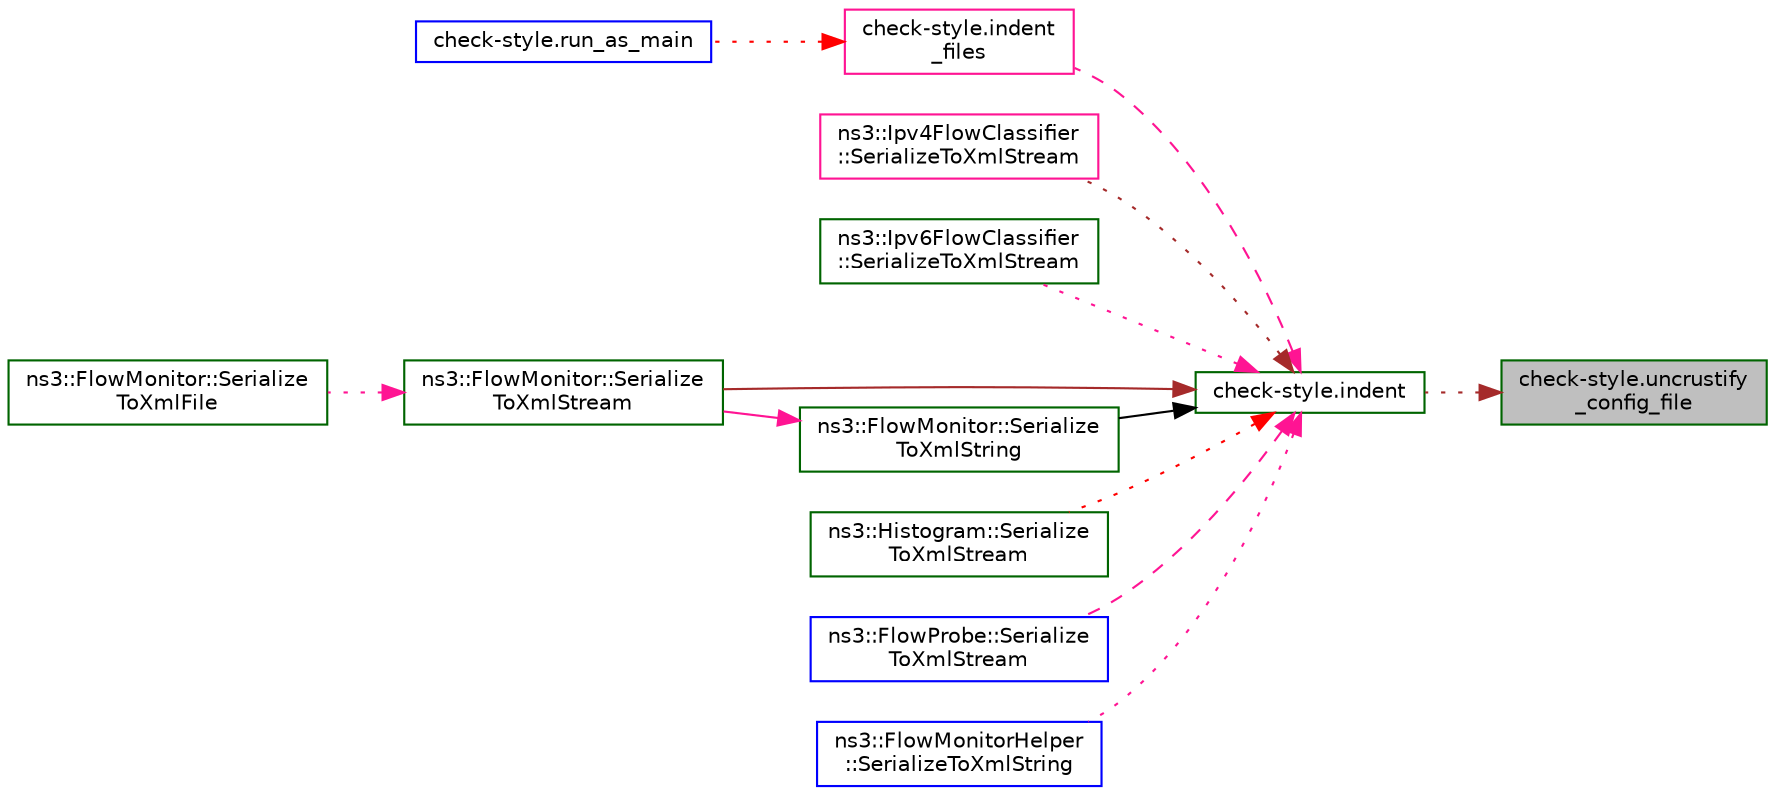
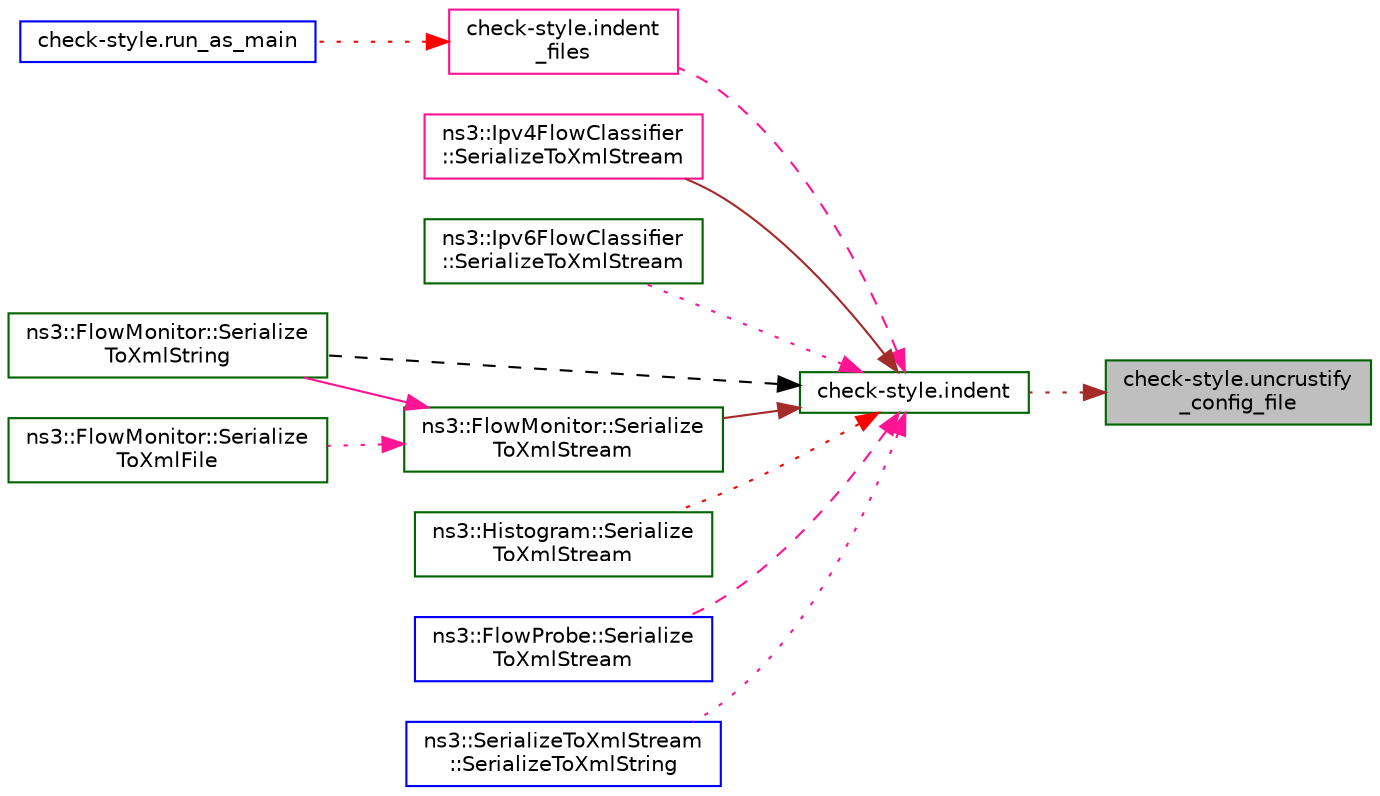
edge "ns3::Ipv4FlowClassifier ::SerializeToXmlStream" -> "check-style.indent": style dotted -> solid
edge "ns3::FlowMonitor::Serialize ToXmlString" -> "check-style.indent": style solid -> dashed
edge "ns3::FlowMonitor::Serialize ToXmlStream" -> "ns3::FlowMonitor::Serialize ToXmlString": reversed
node "ns3::FlowMonitorHelper ::SerializeToXmlString": label "ns3::FlowMonitorHelper ::SerializeToXmlString" -> "ns3::SerializeToXmlStream ::SerializeToXmlString"
